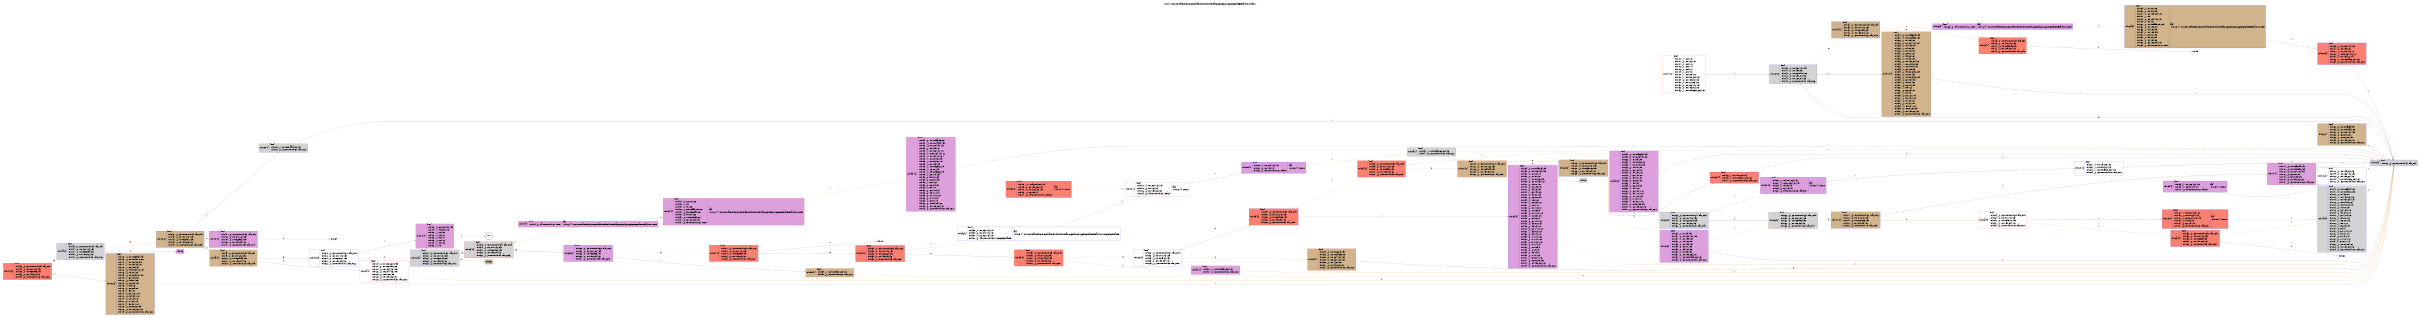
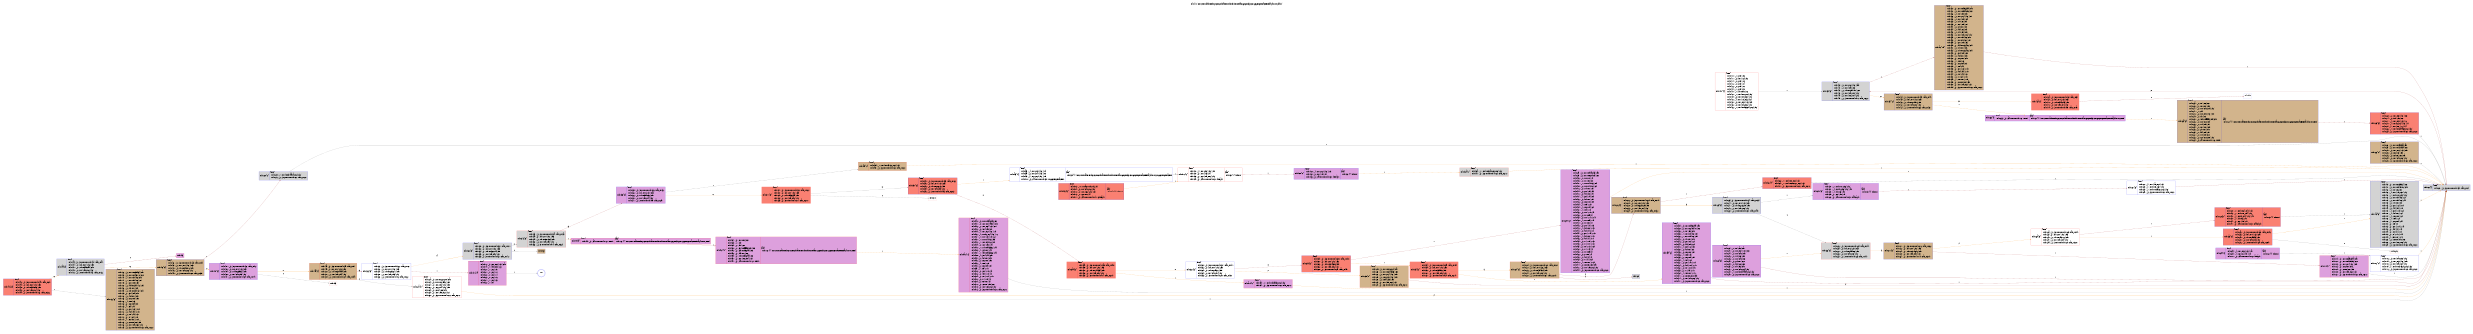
edge "0x4014c8 [25]" -> "0x4014fa [25]": now "0x4014e1 [25]" -> "0x4014fa [25]"
